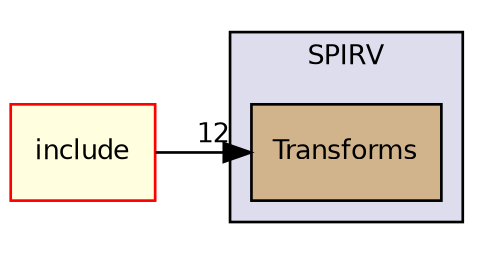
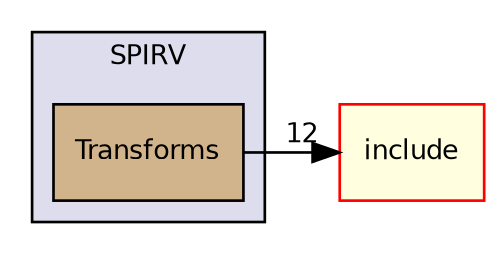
edge "include" -> "Transforms": reversed
